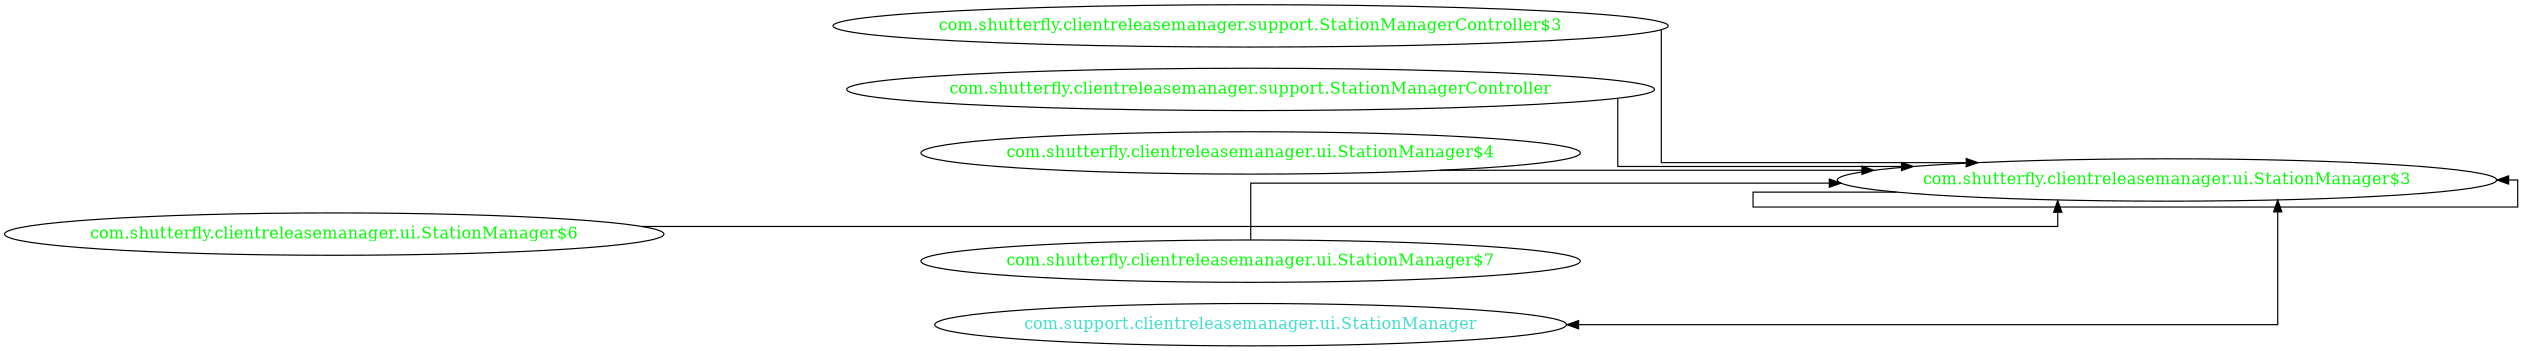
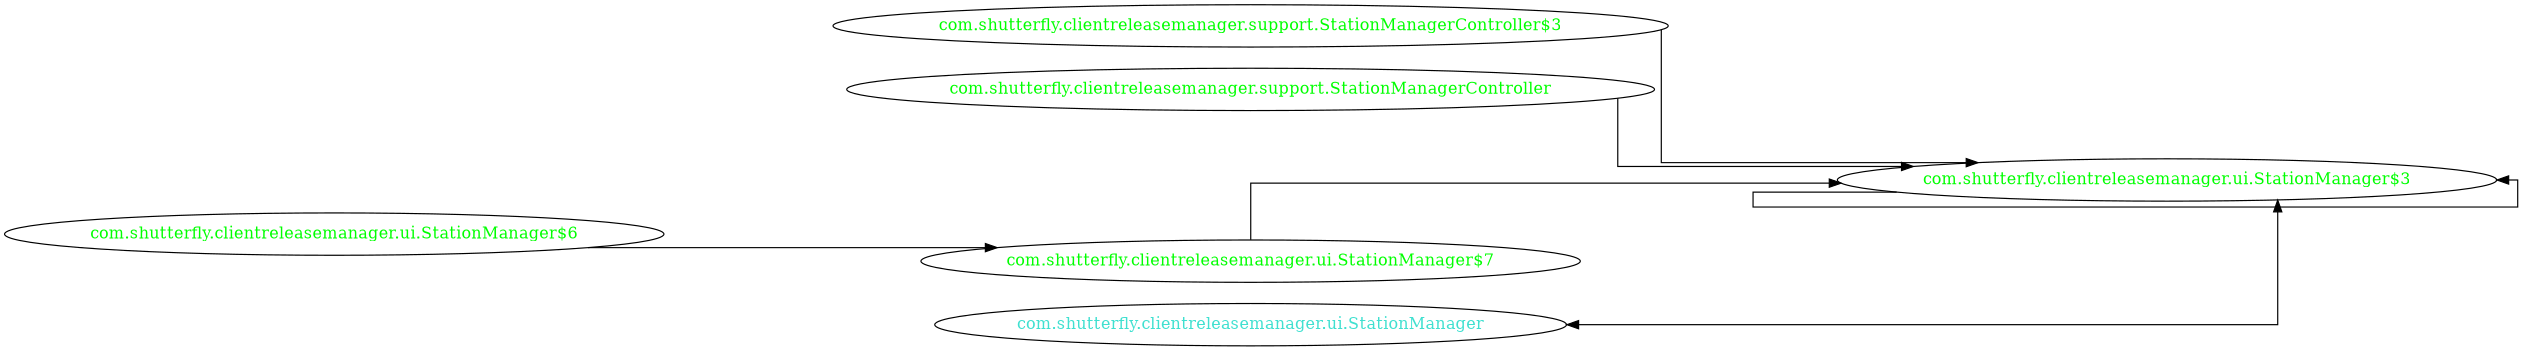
node "com.shutterfly.clientreleasemanager.ui.StationManager$4": removed
edge "com.shutterfly.clientreleasemanager.ui.StationManager$6" -> "com.shutterfly.clientreleasemanager.ui.StationManager$3": now "com.shutterfly.clientreleasemanager.ui.StationManager$6" -> "com.shutterfly.clientreleasemanager.ui.StationManager$7"
node "com.support.clientreleasemanager.ui.StationManager": label "com.support.clientreleasemanager.ui.StationManager" -> "com.shutterfly.clientreleasemanager.ui.StationManager"
